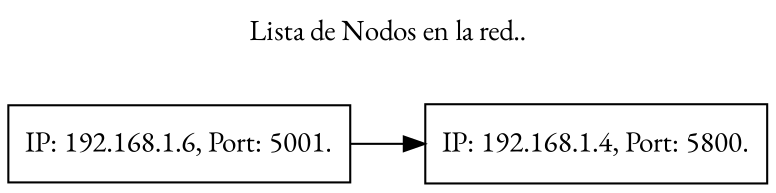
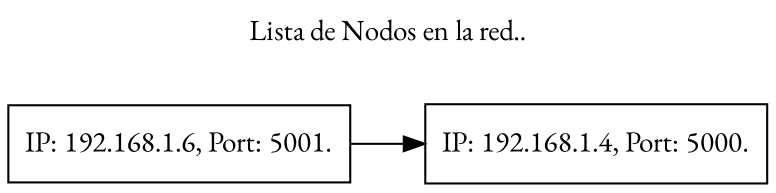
node "IP: 192.168.1.4, Port: 5800.": label "IP: 192.168.1.4, Port: 5800." -> "IP: 192.168.1.4, Port: 5000."
